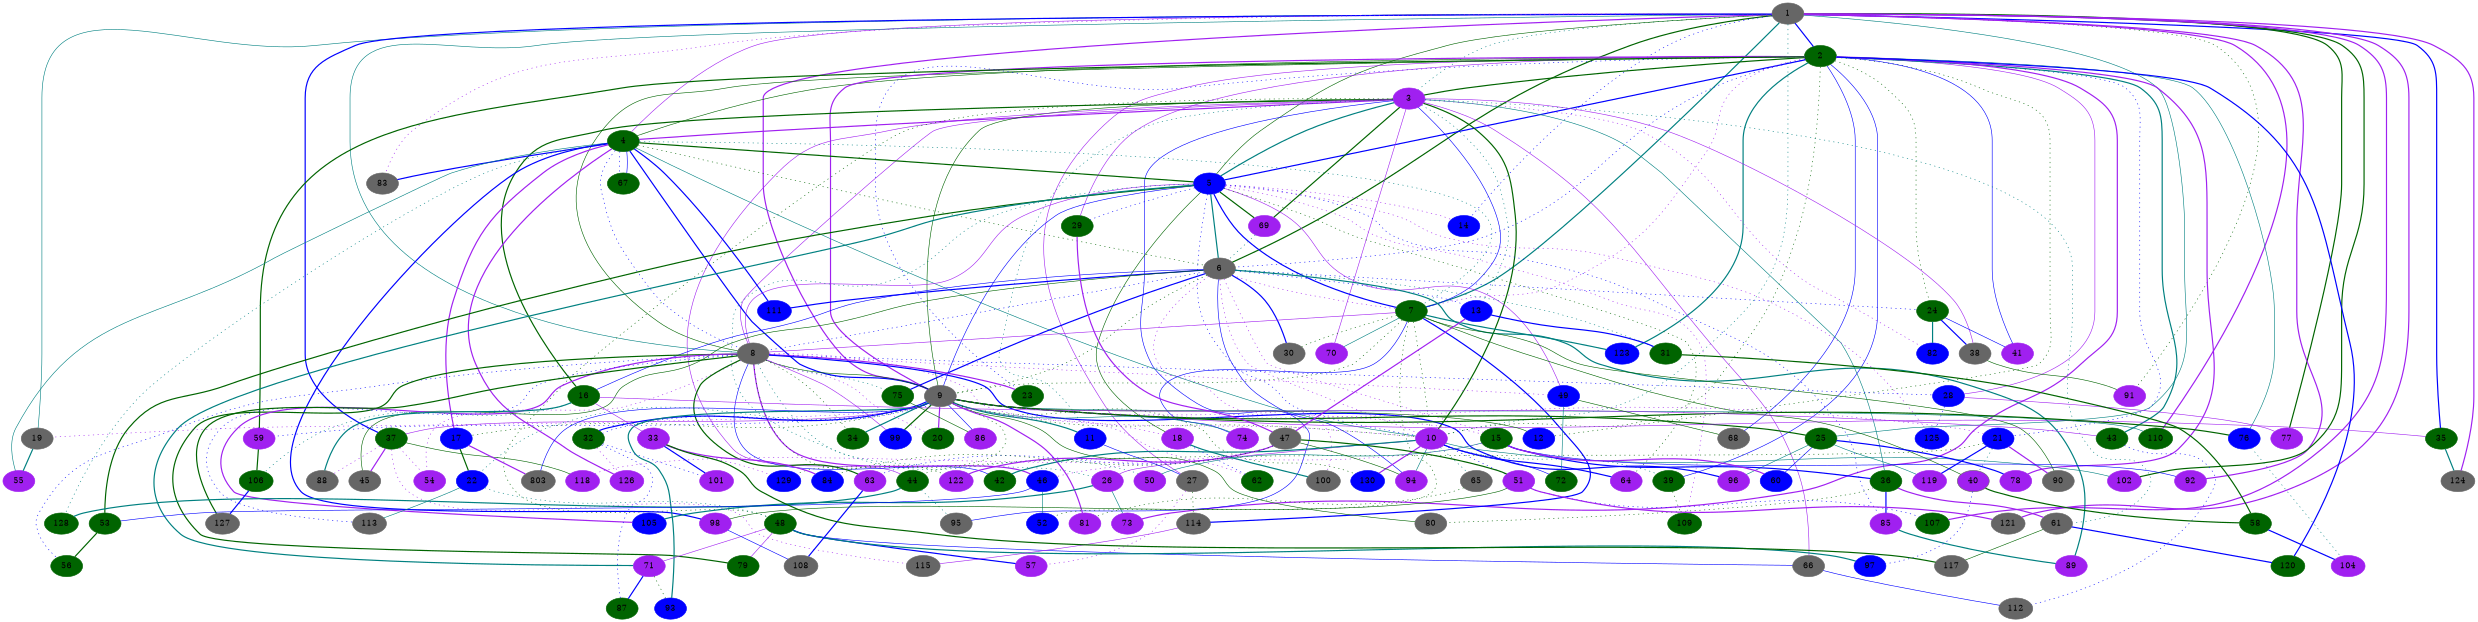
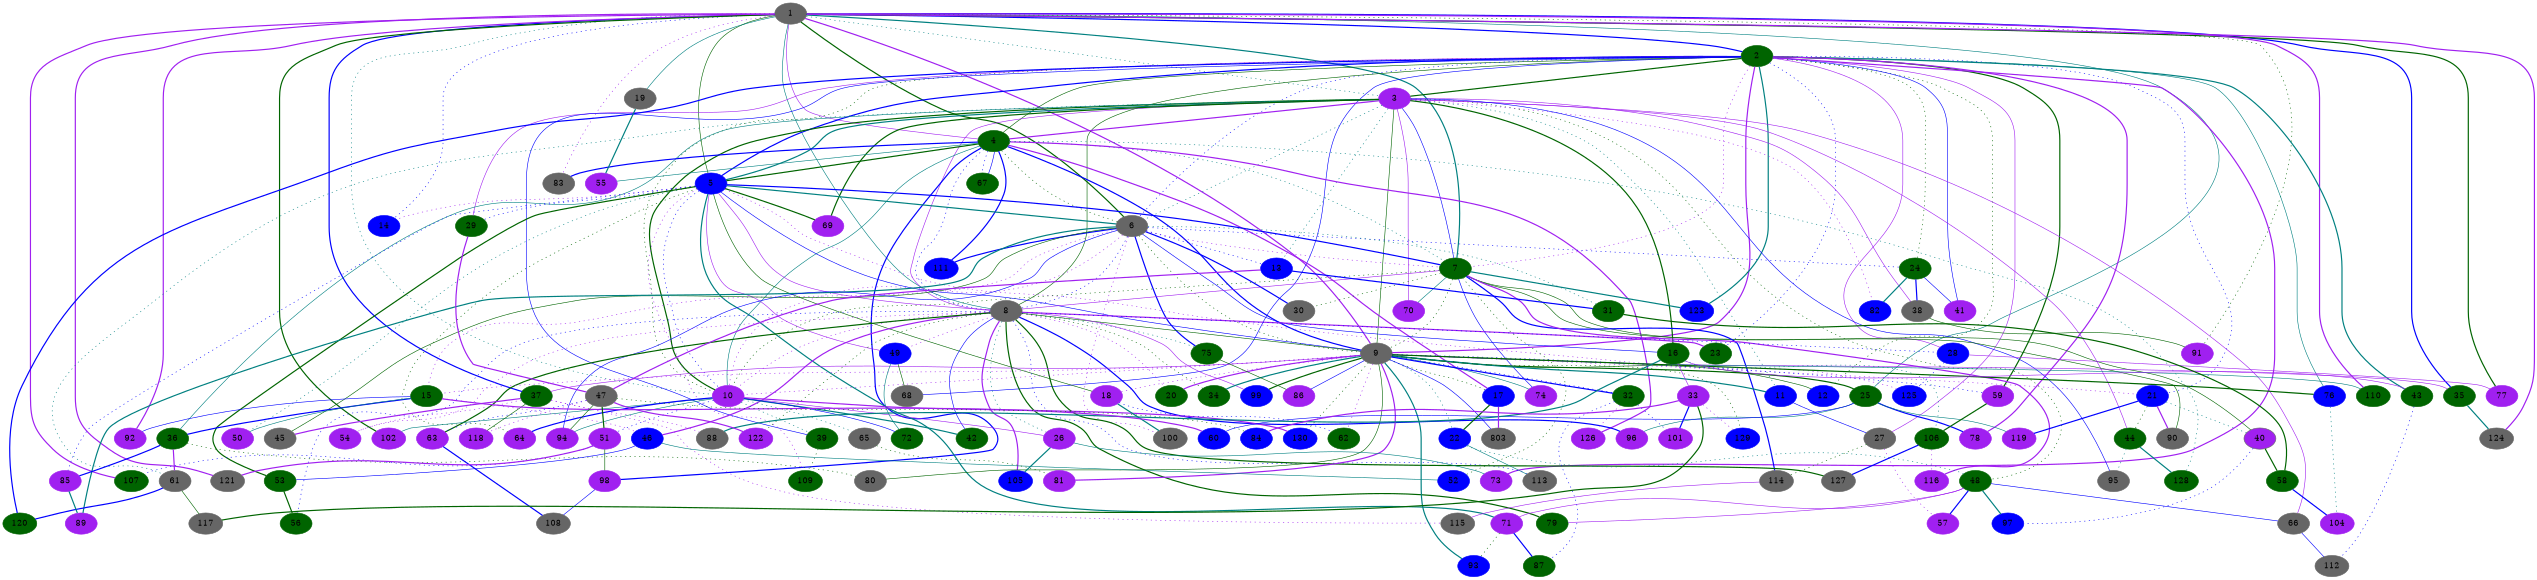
edge "69" -- "6": now "3" -- "6"
edge "9" -- "10": color darkgreen -> purple
edge "9" -- "19": removed
node "116": added
